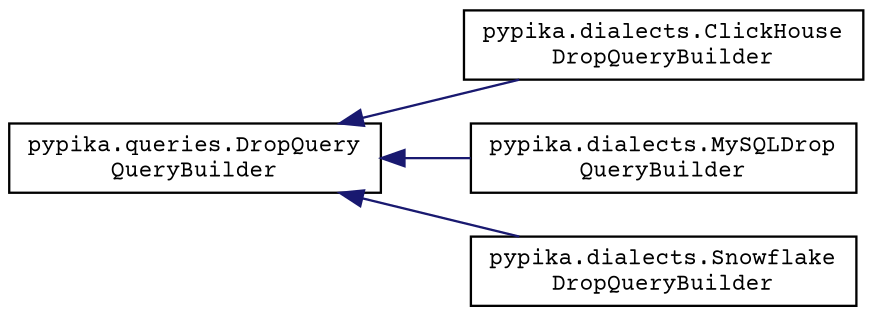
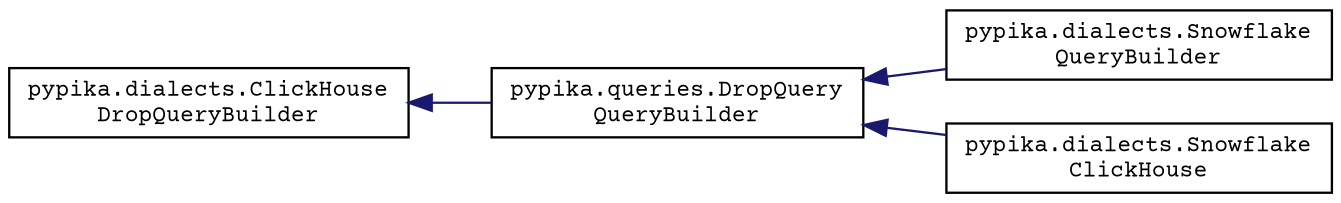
edge "pypika.dialects.ClickHouse DropQueryBuilder" -> "pypika.queries.DropQuery QueryBuilder": reversed
node "pypika.dialects.MySQLDrop QueryBuilder": label "pypika.dialects.MySQLDrop QueryBuilder" -> "pypika.dialects.Snowflake QueryBuilder"
node "pypika.dialects.Snowflake DropQueryBuilder": label "pypika.dialects.Snowflake DropQueryBuilder" -> "pypika.dialects.Snowflake ClickHouse"
